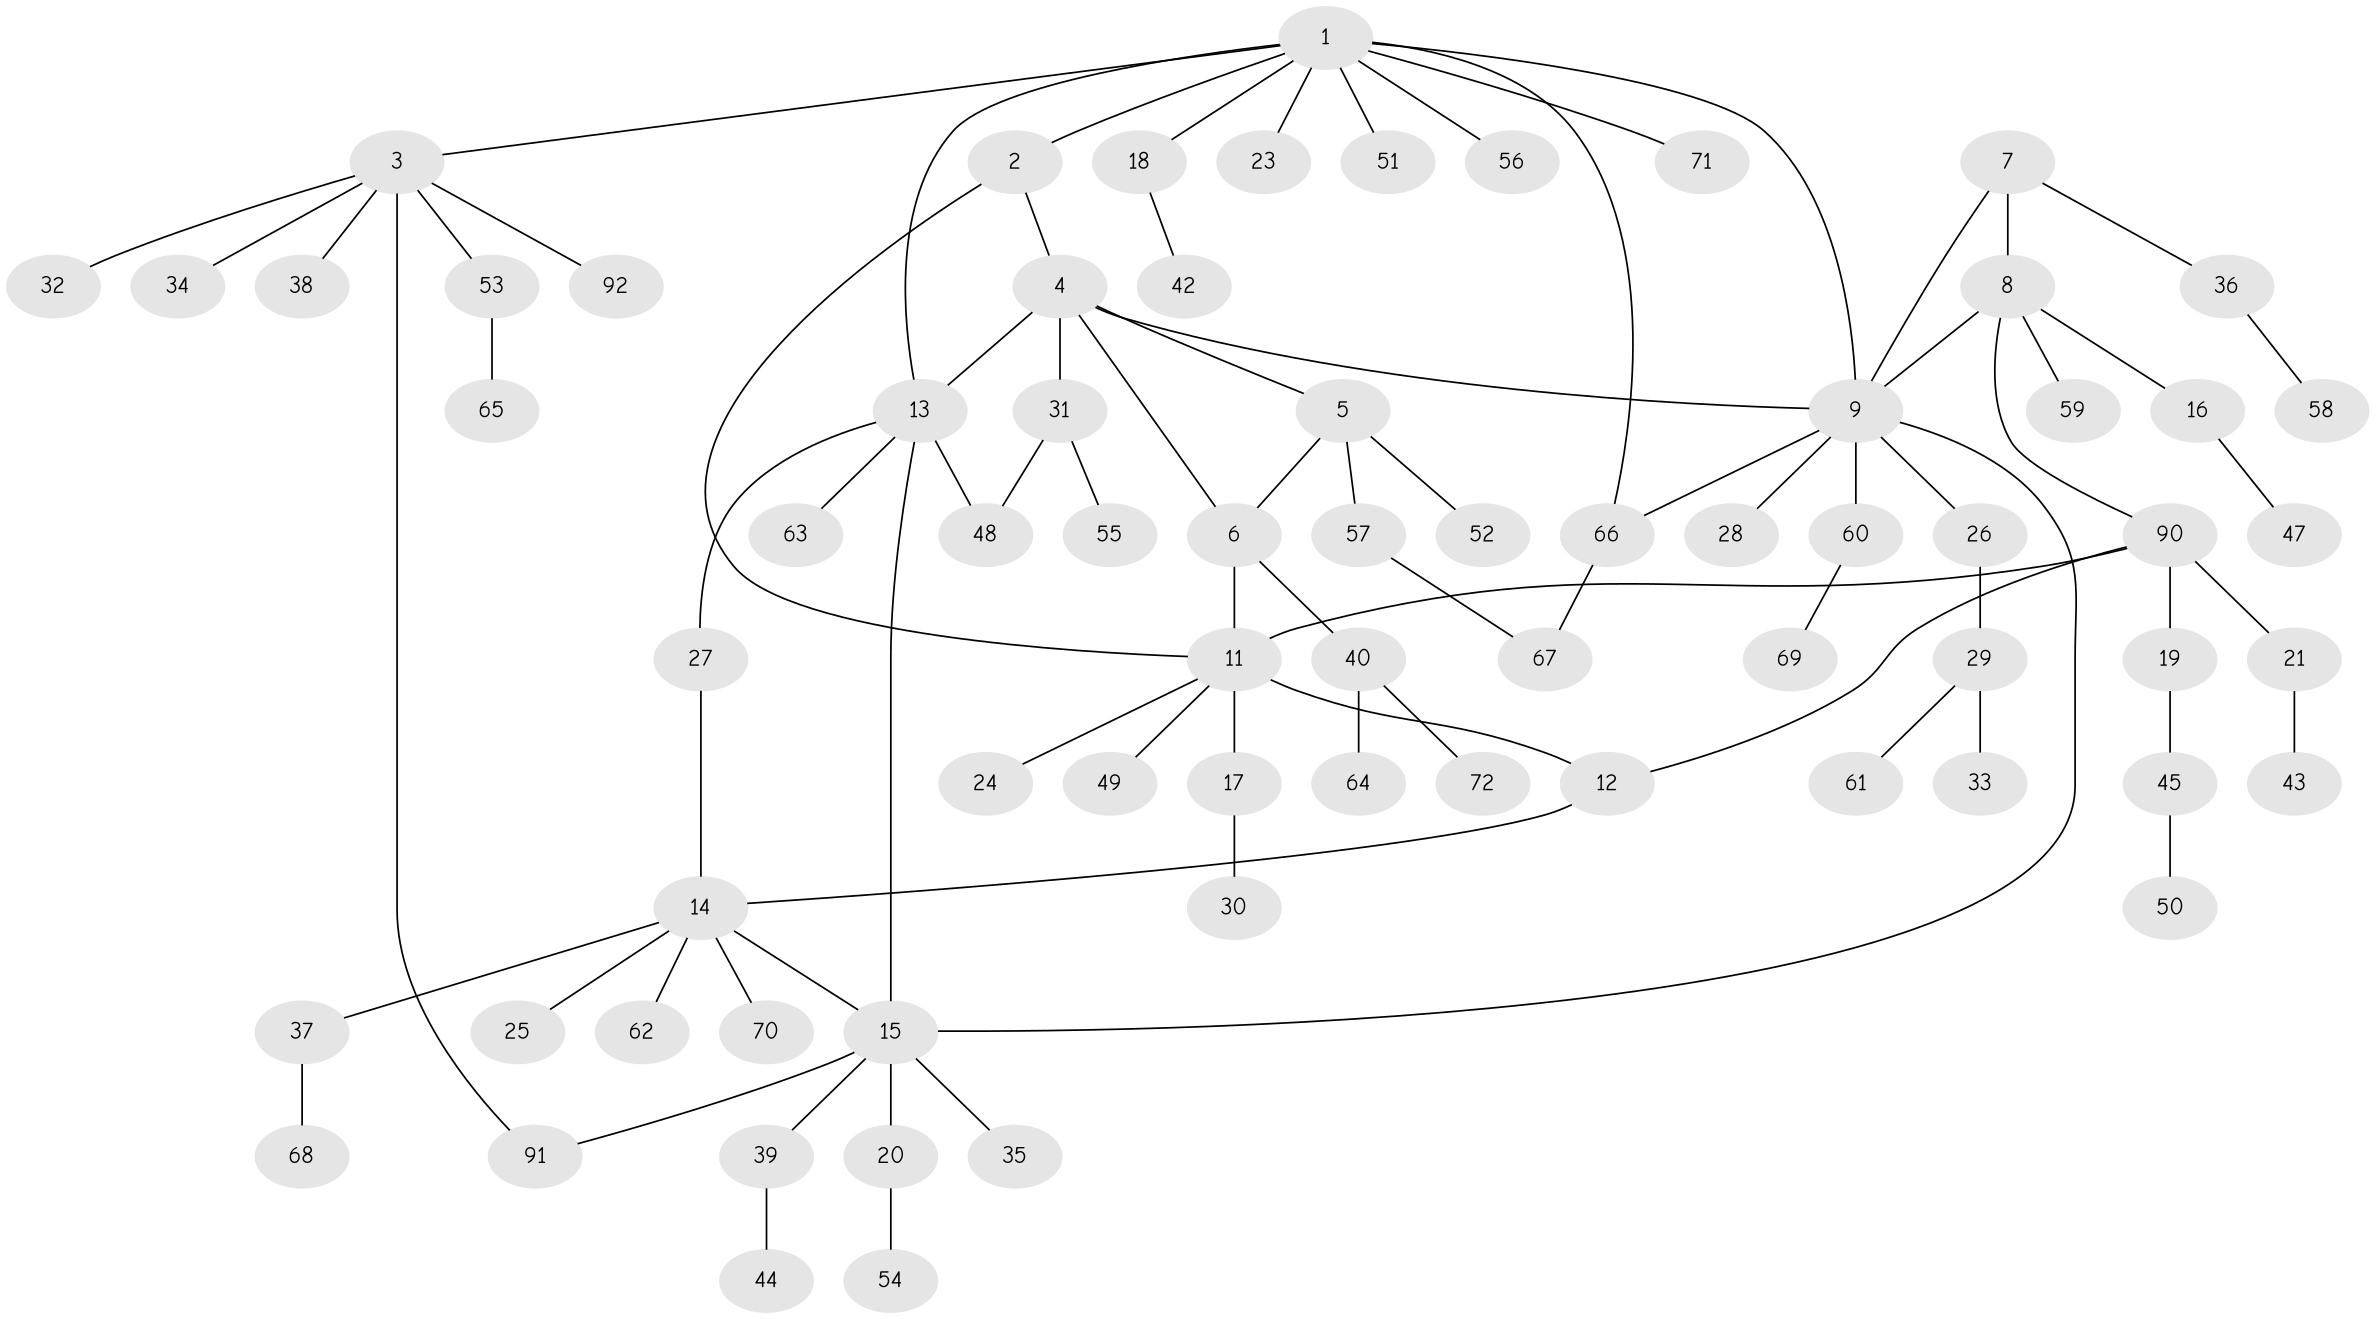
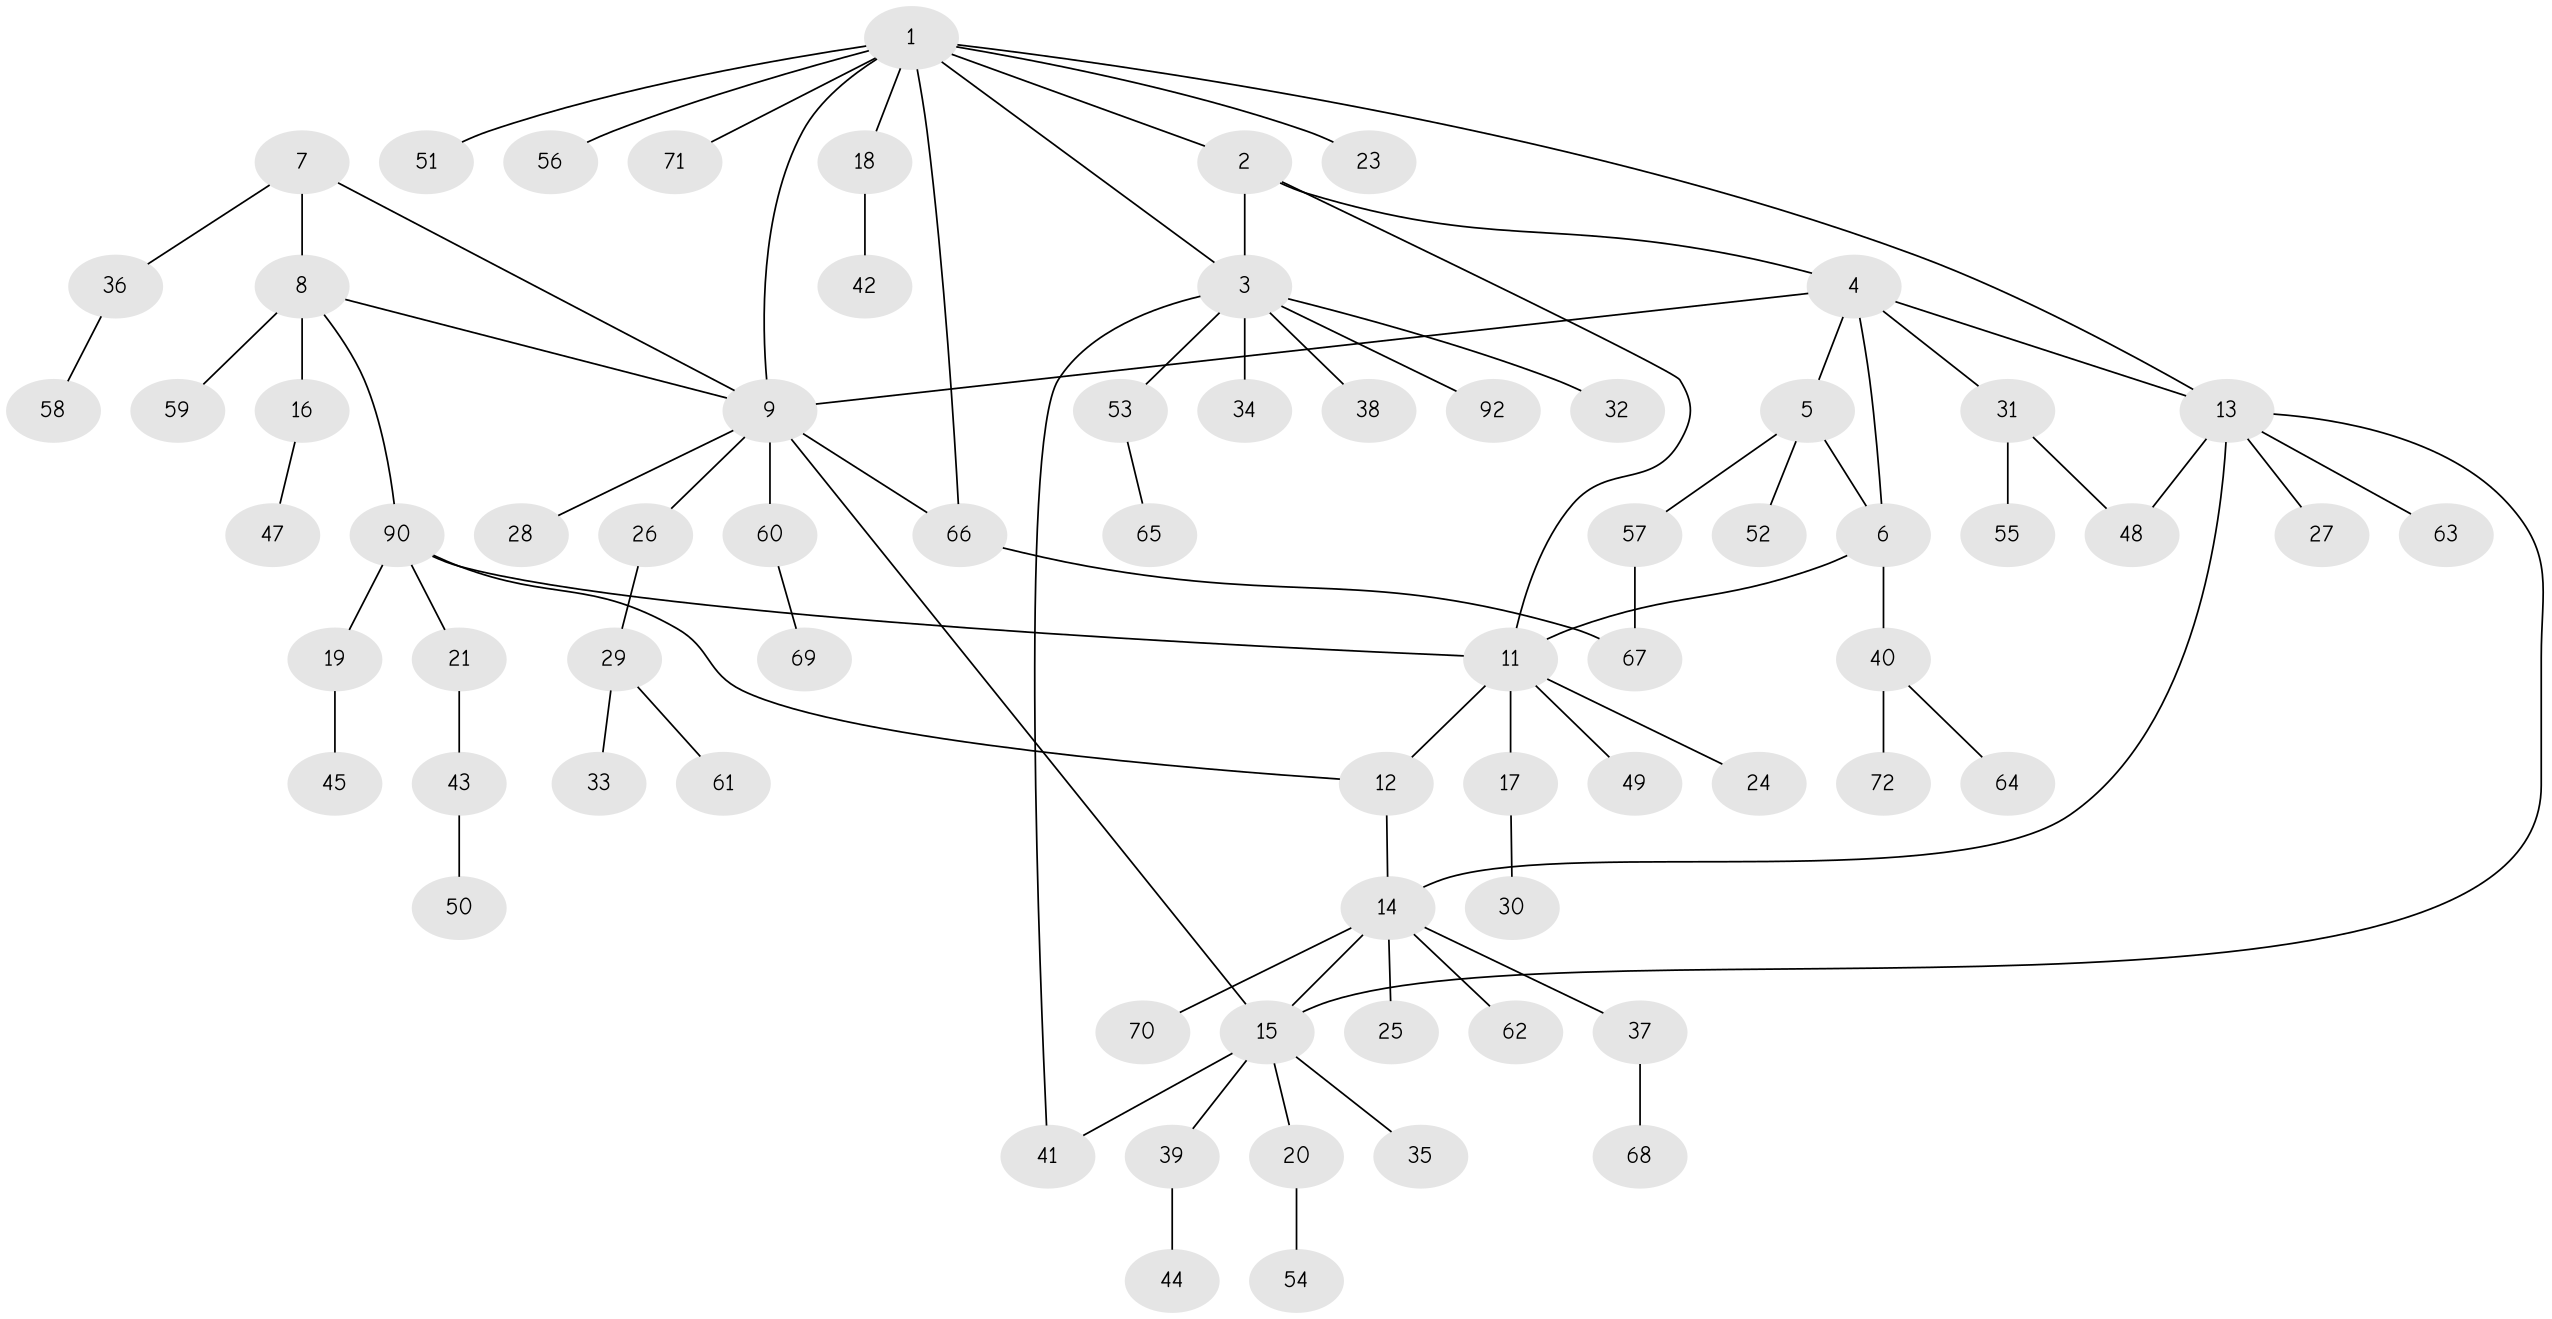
edge "2" -- "3": added
edge "27" -- "14": now "13" -- "14"
edge "45" -- "50": now "43" -- "50"
node "91": label "91" -> "41"
